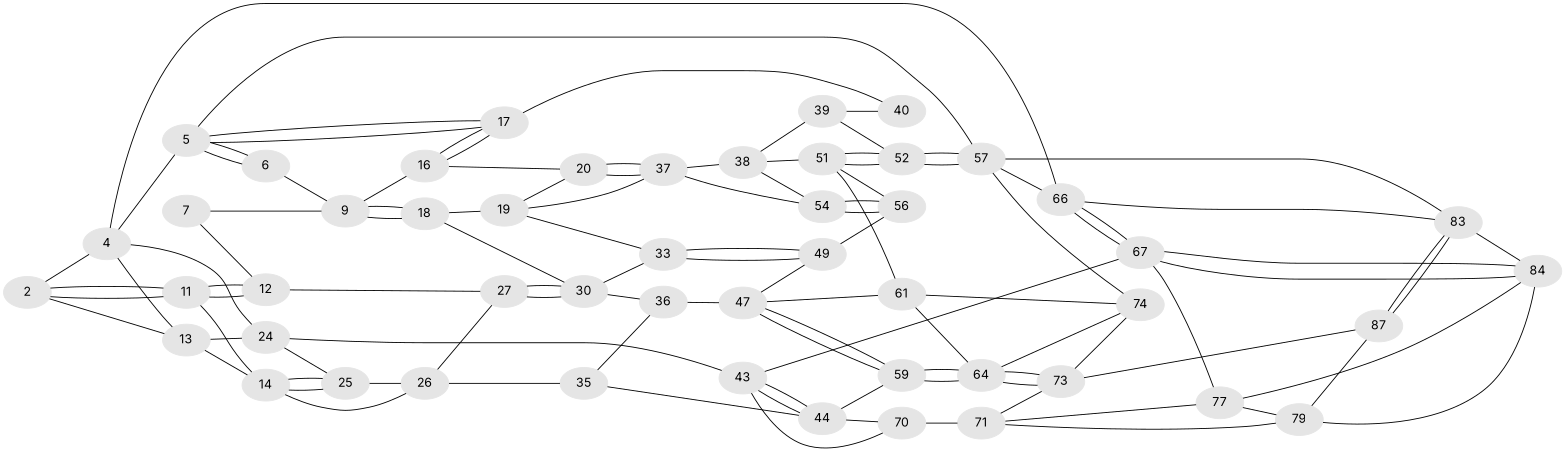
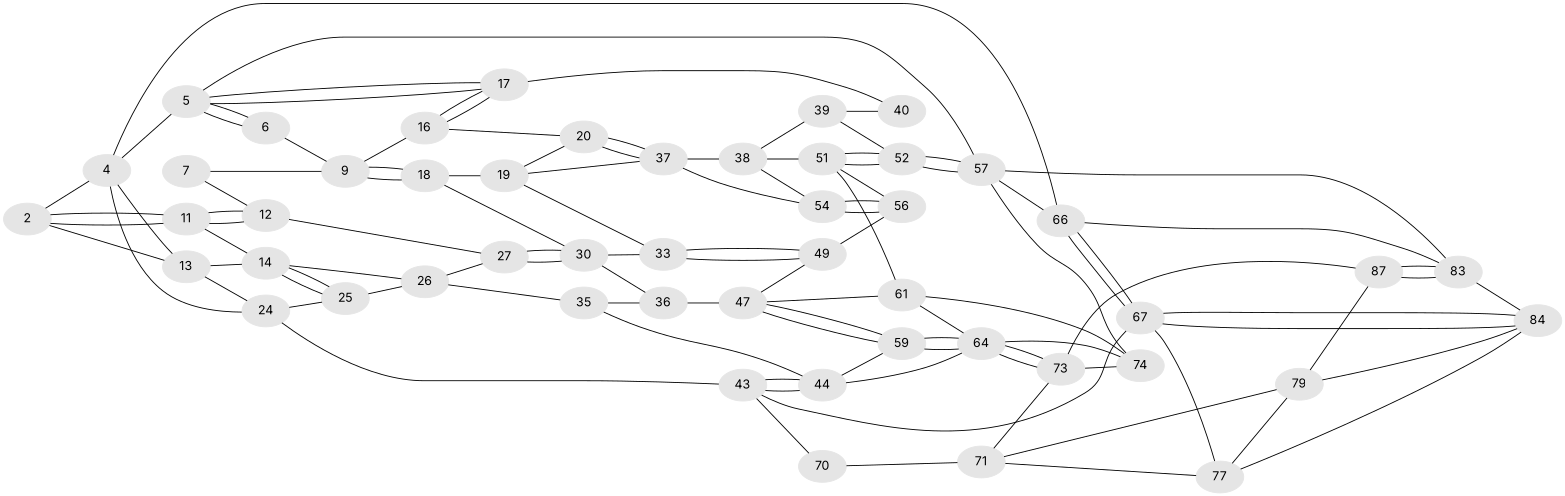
edge "44" -- "70": now "44" -- "64"
